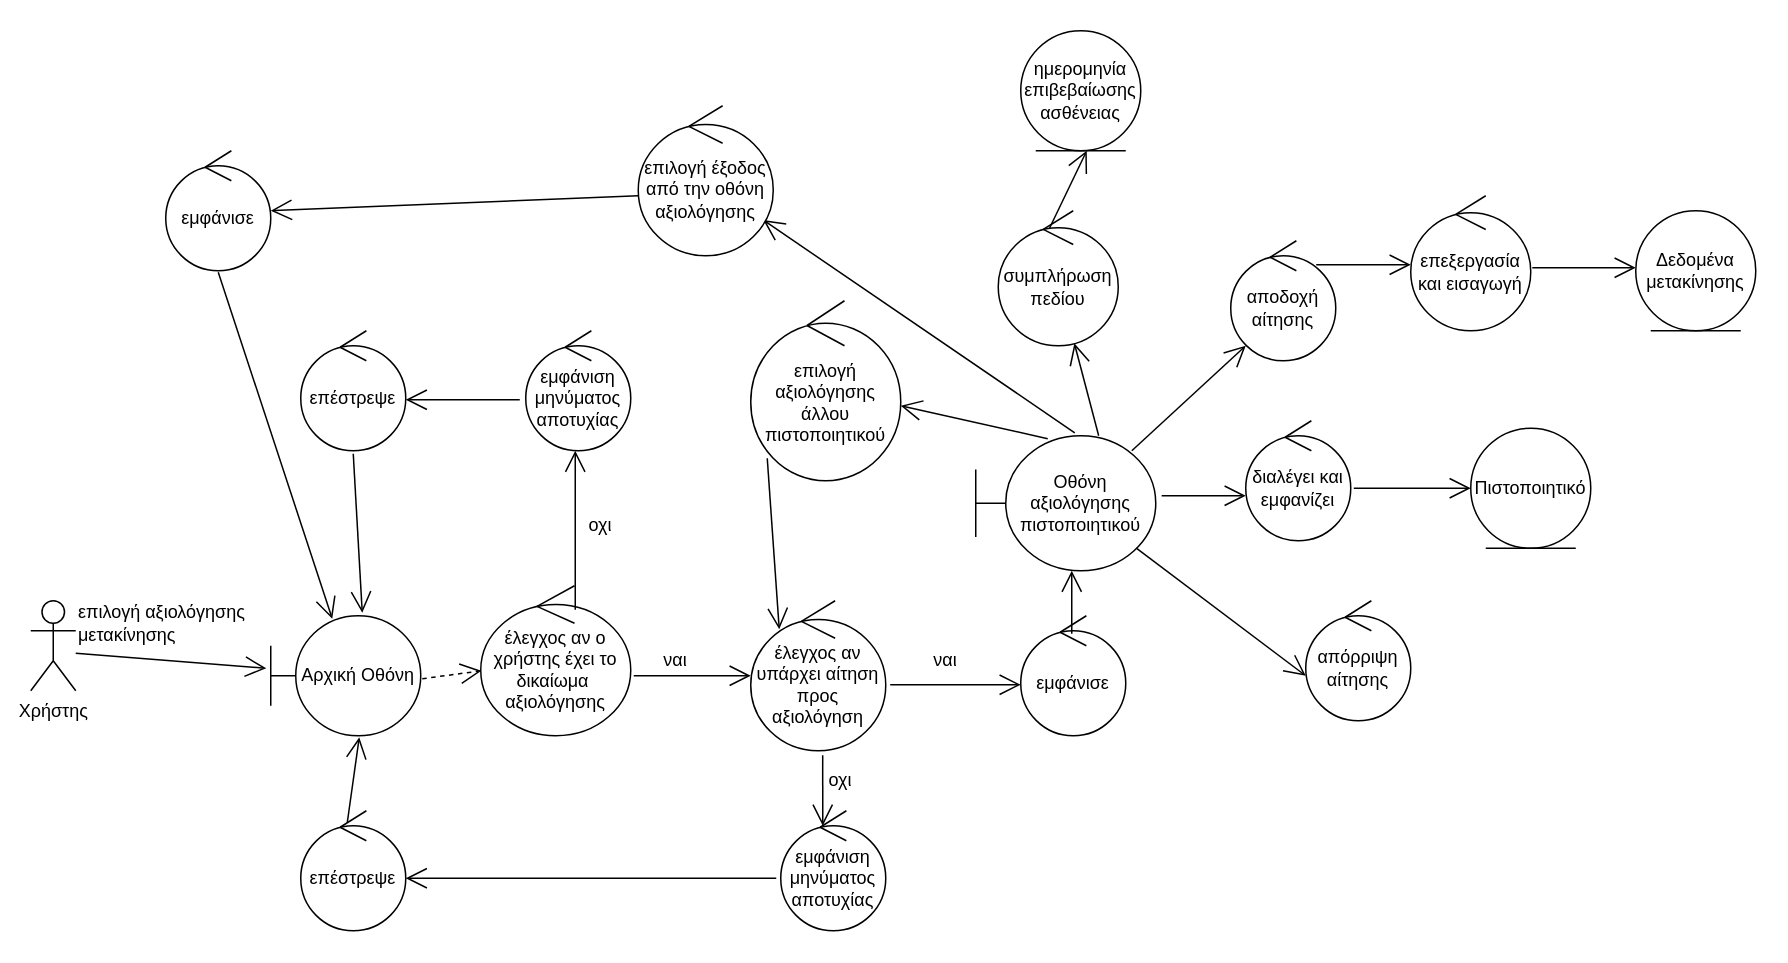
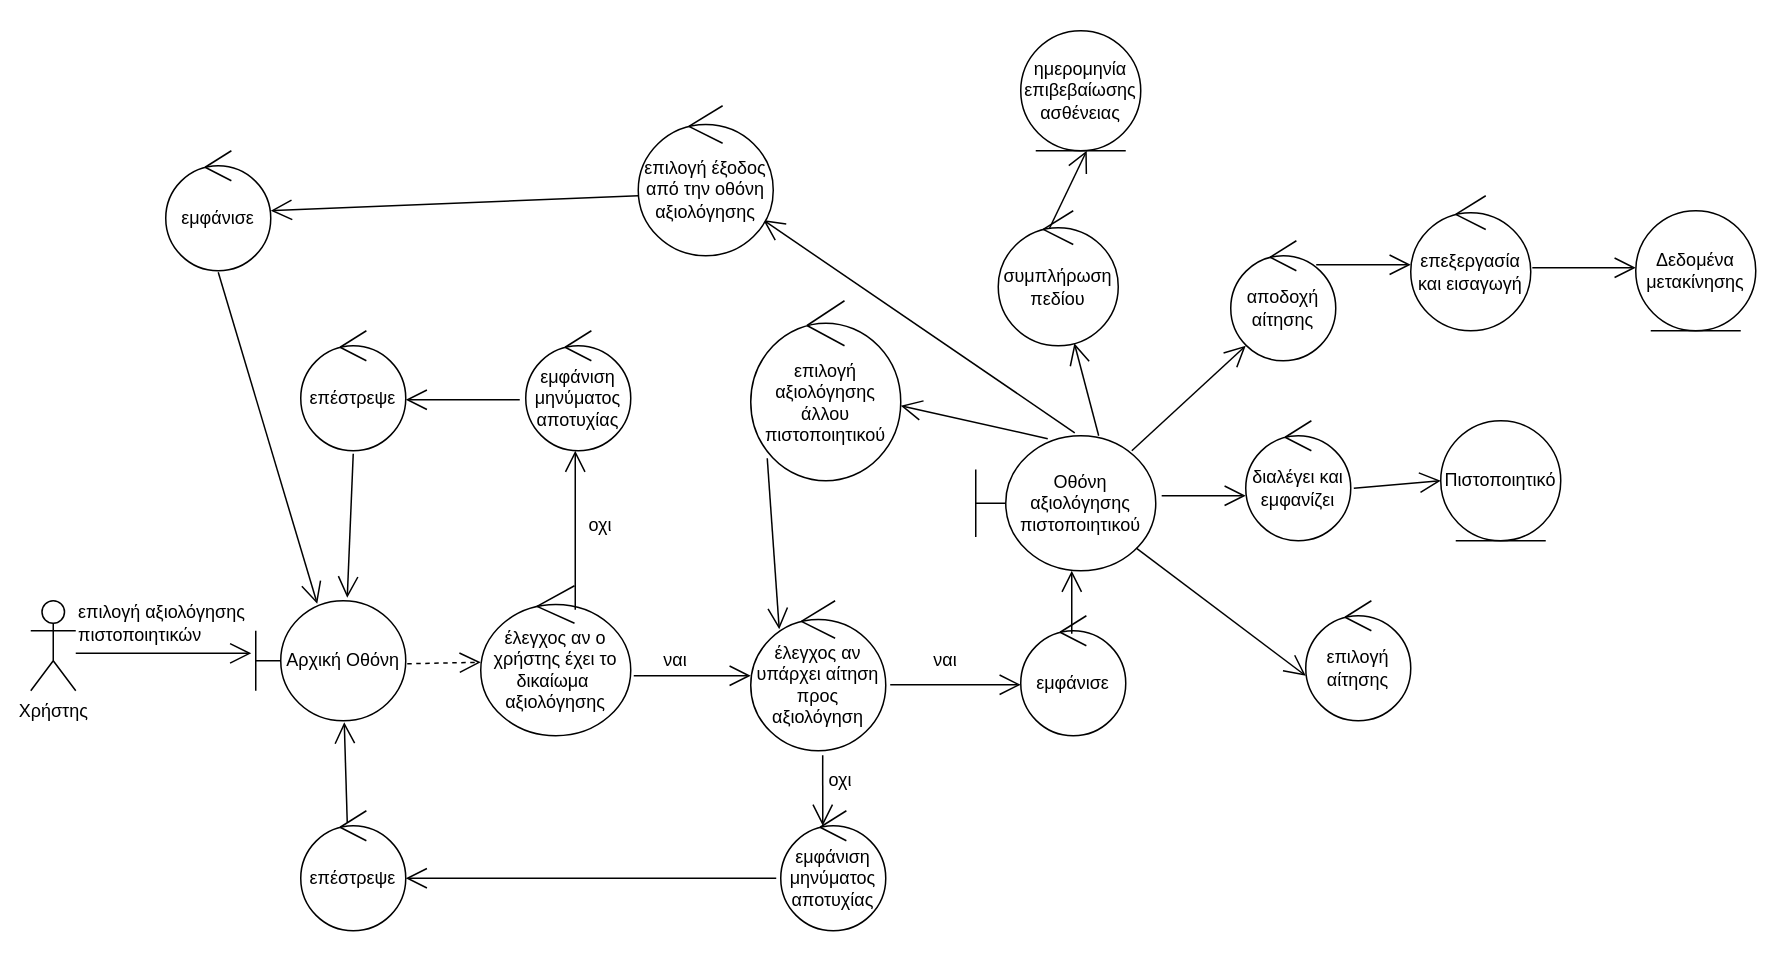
node "Πιστοποιητικό": moved (1531, 488) -> (1501, 481)
node "επιλογή αξιολόγησης μετακίνησης": label "επιλογή αξιολόγησης μετακίνησης" -> "επιλογή αξιολόγησης πιστοποιητικών"
node "απόρριψη αίτησης": label "απόρριψη αίτησης" -> "επιλογή αίτησης"
node "Αρχική Οθόνη": moved (346, 676) -> (331, 661)
